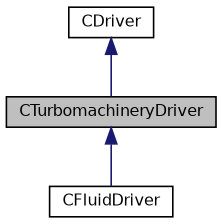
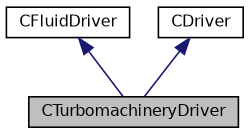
edge "CFluidDriver" -> "CTurbomachineryDriver": reversed
